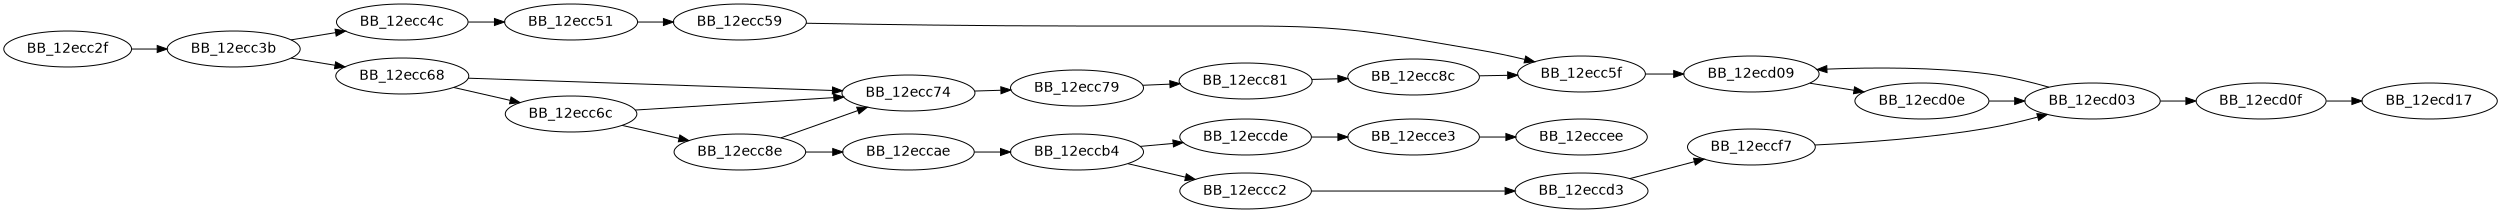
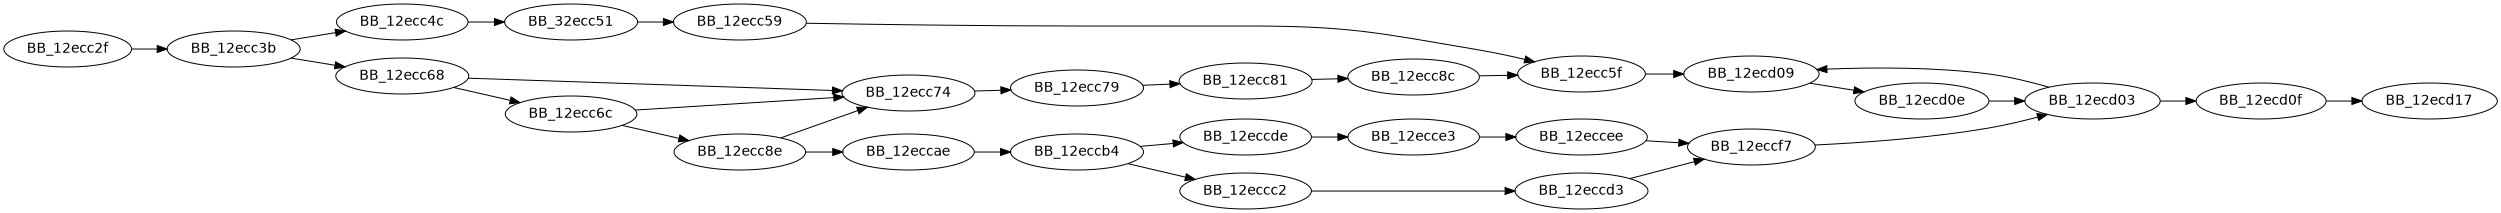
node "BB_12ecc51": label "BB_12ecc51" -> "BB_32ecc51"
edge "BB_12eccee" -> "BB_12eccf7": added
